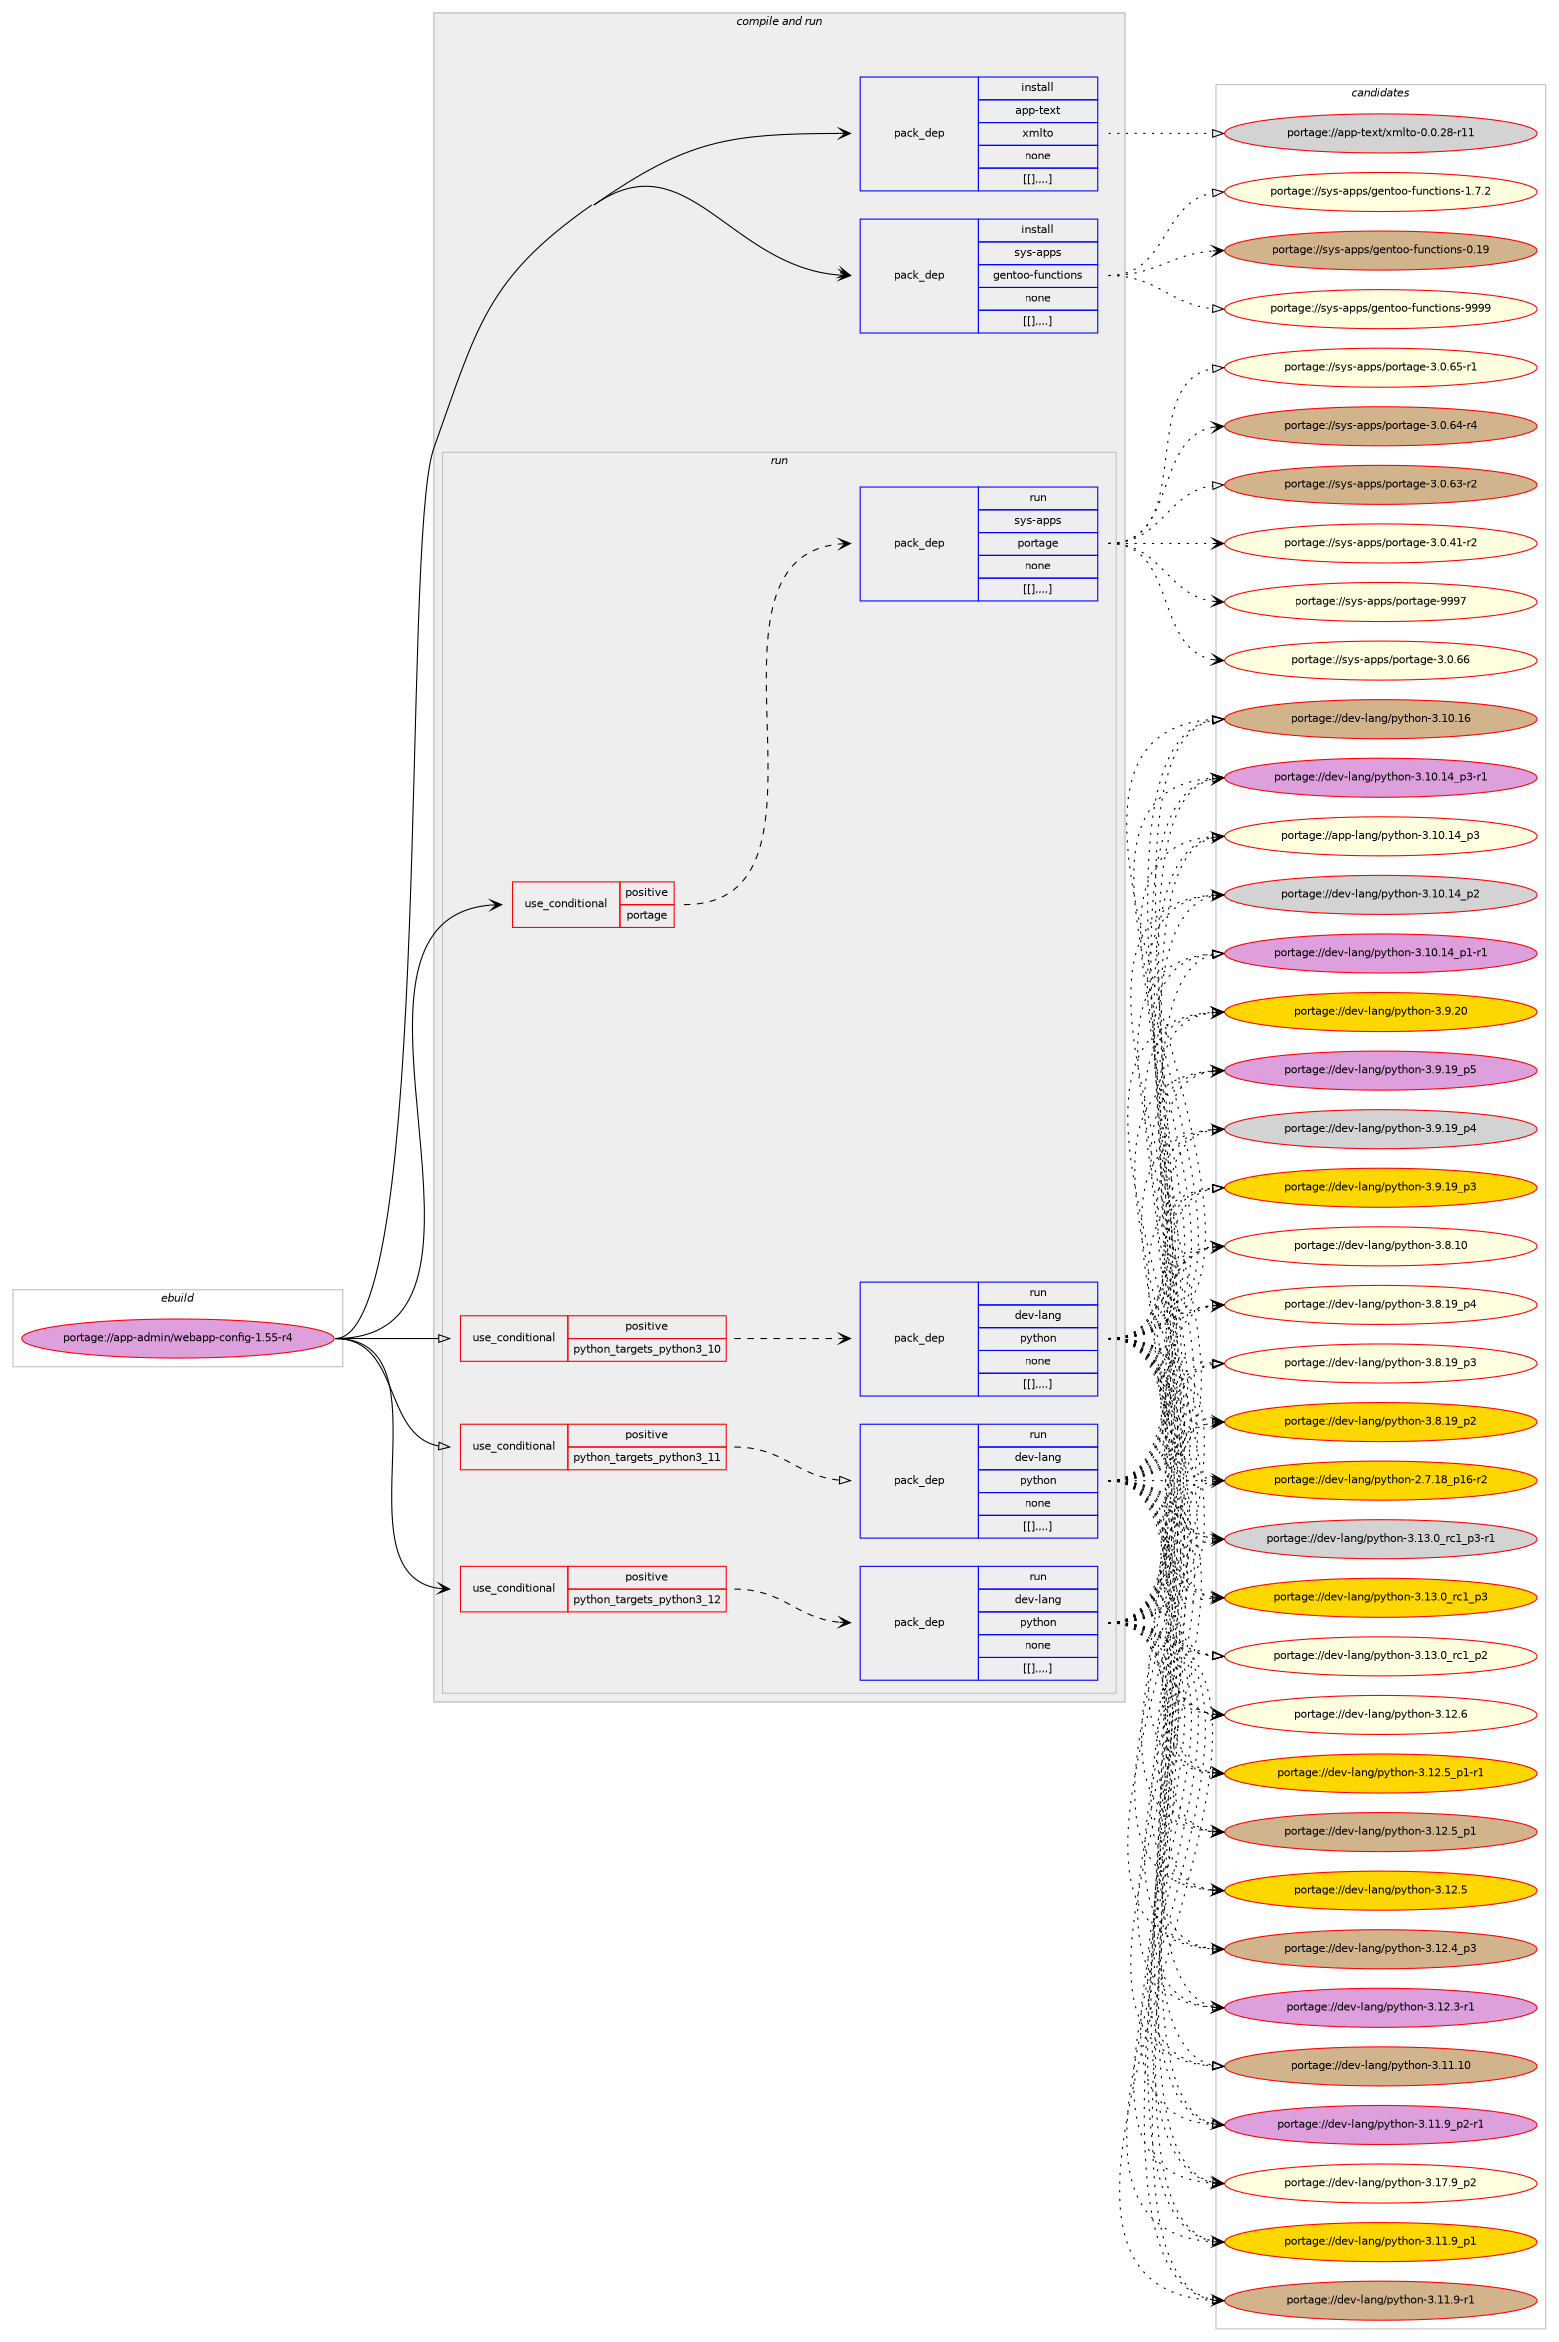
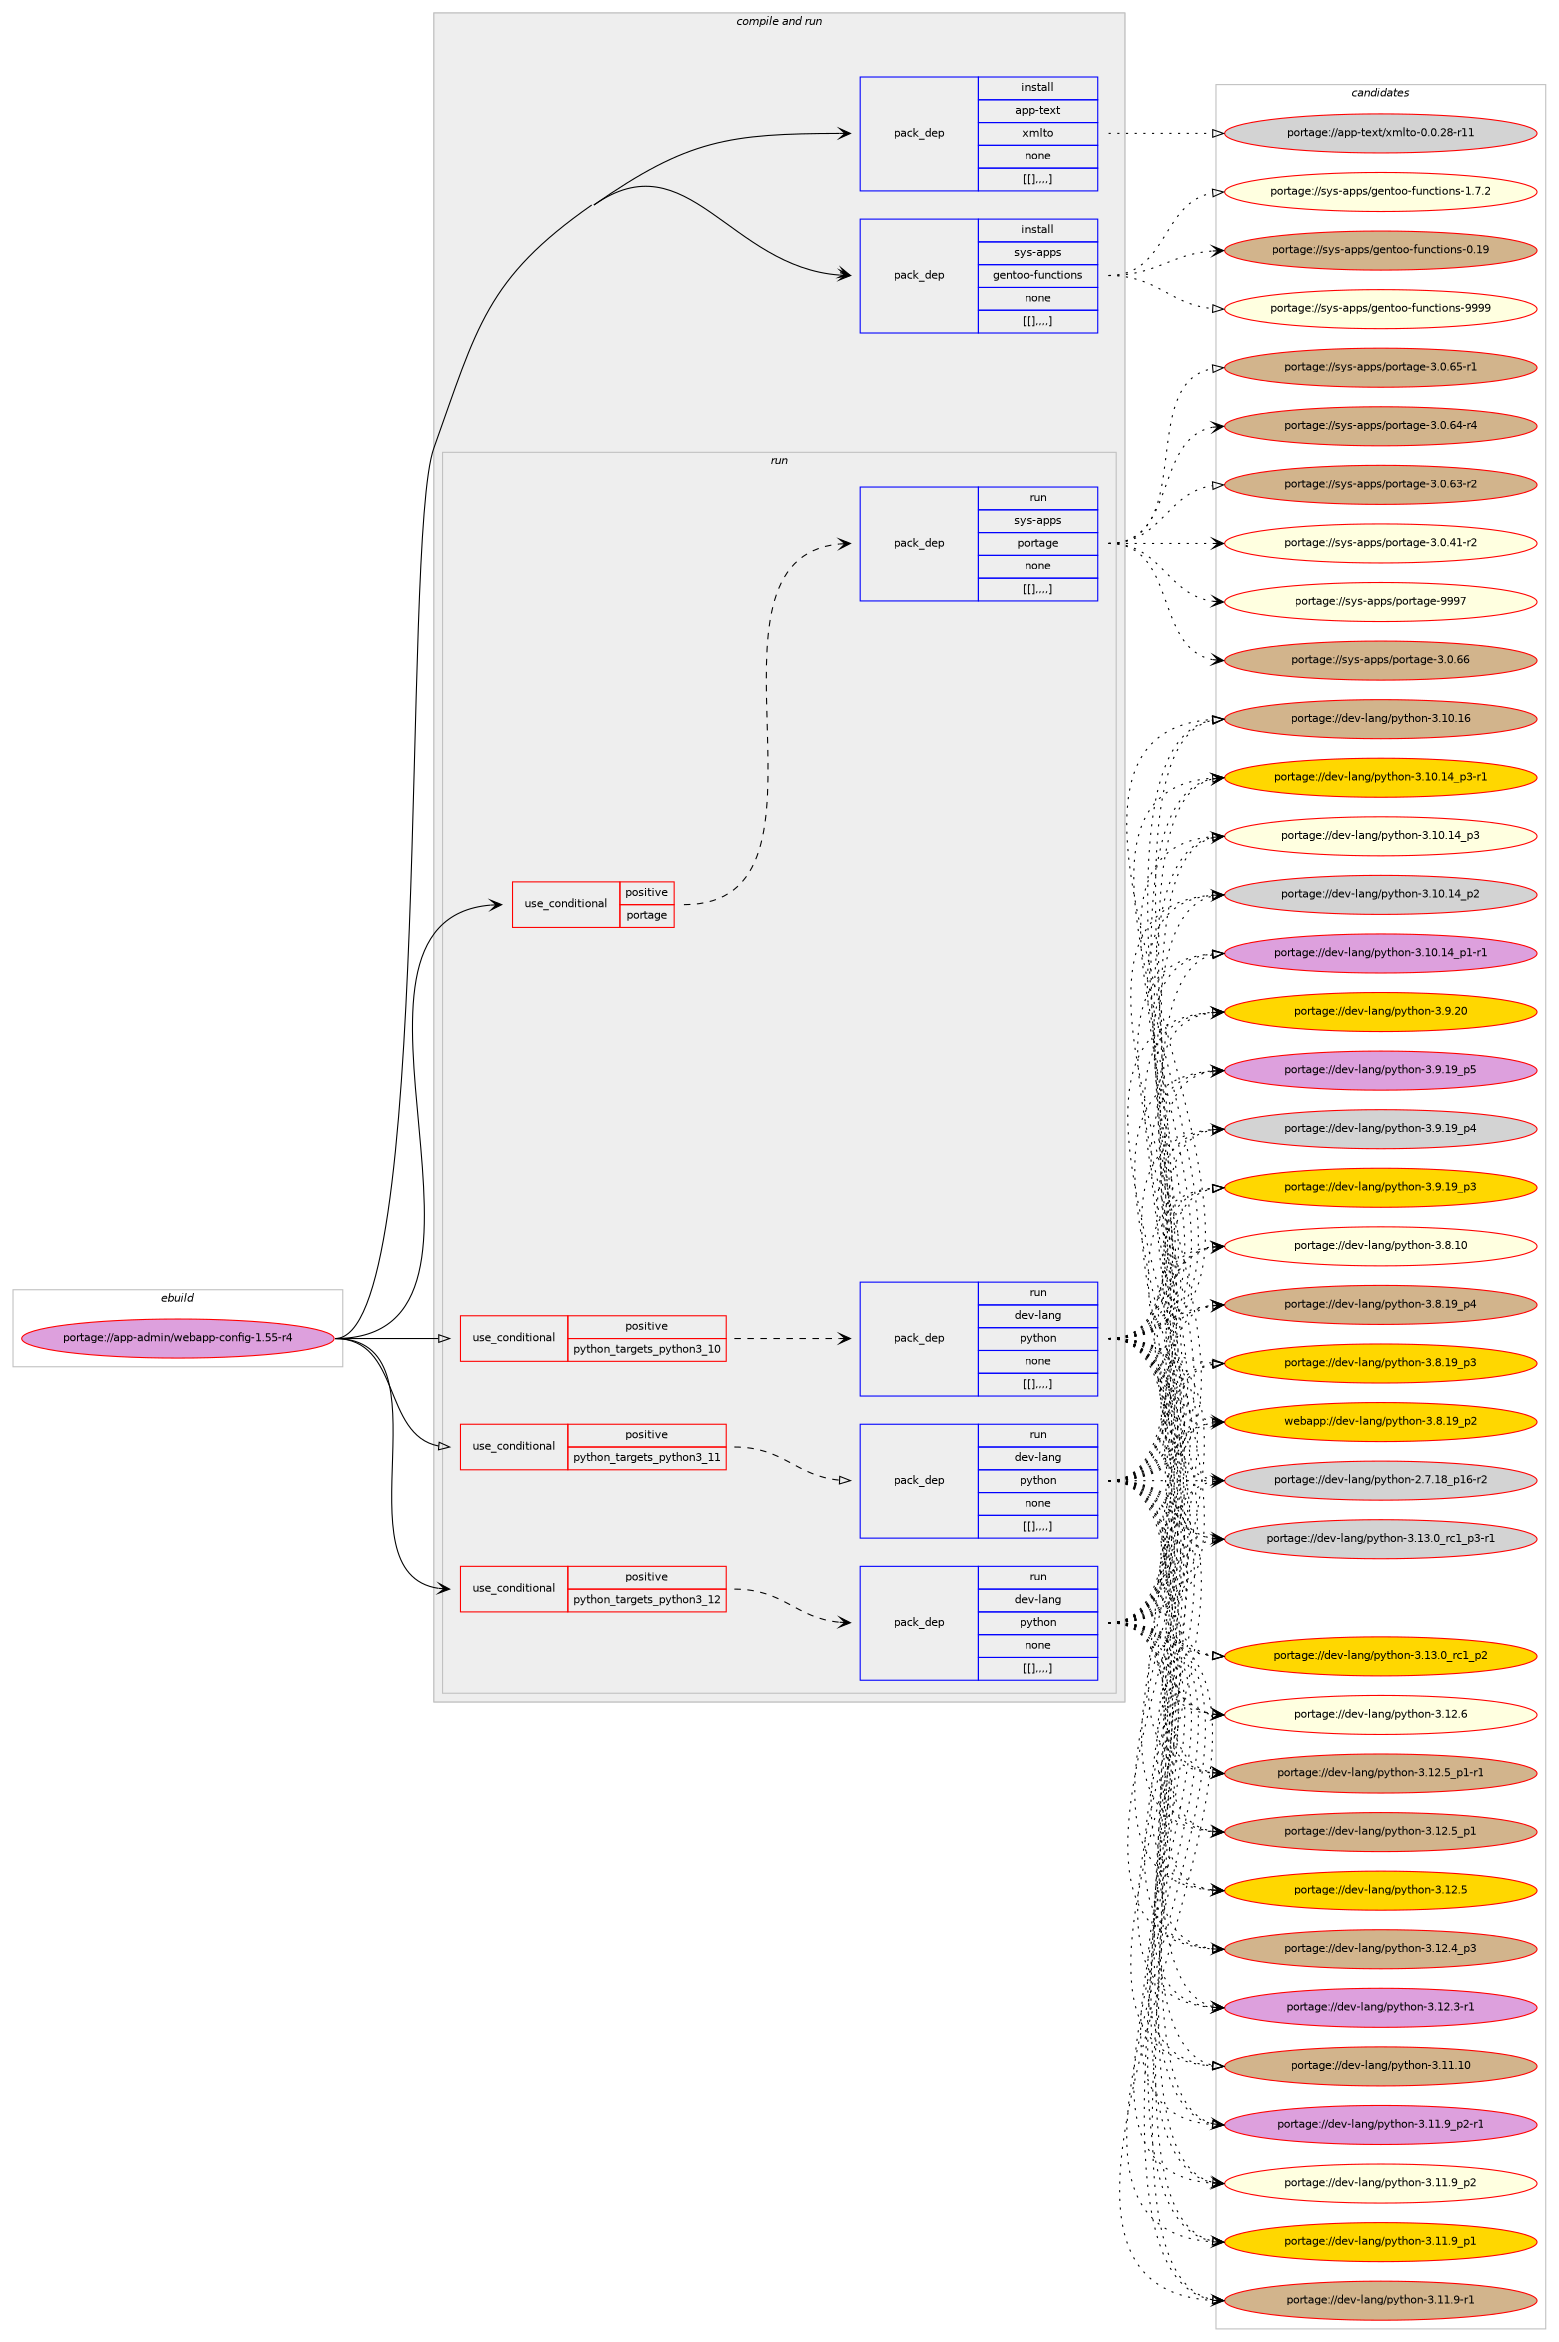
node "portage://sys-apps/portage-3.0.65-r1": fillcolor lightyellow -> tan
node "portage://sys-apps/portage-3.0.66": fillcolor lightyellow -> tan
node "portage://dev-lang/python-3.10.14_p3-r1": fillcolor plum -> gold
node "portage://app-lang/python-3.10.14_p3": label "portage://app-lang/python-3.10.14_p3" -> "portage://dev-lang/python-3.10.14_p3"
node "portage://dev-lang/python-3.8.19_p4": fillcolor lightyellow -> tan
node "portage://dev-lang/python-3.8.19_p3": fillcolor lightyellow -> gold
node "portage://dev-lang/python-3.8.19_p2": label "portage://dev-lang/python-3.8.19_p2" -> "webapp://dev-lang/python-3.8.19_p2"
node "portage://dev-lang/python-2.7.18_p16-r2": fillcolor gold -> lightgrey
node "portage://dev-lang/python-3.13.0_rc1_p3": removed
node "portage://dev-lang/python-3.13.0_rc1_p2": fillcolor lightyellow -> gold
node "portage://dev-lang/python-3.12.5_p1-r1": fillcolor gold -> tan
node "portage://dev-lang/python-3.17.9_p2": label "portage://dev-lang/python-3.17.9_p2" -> "portage://dev-lang/python-3.11.9_p2"
